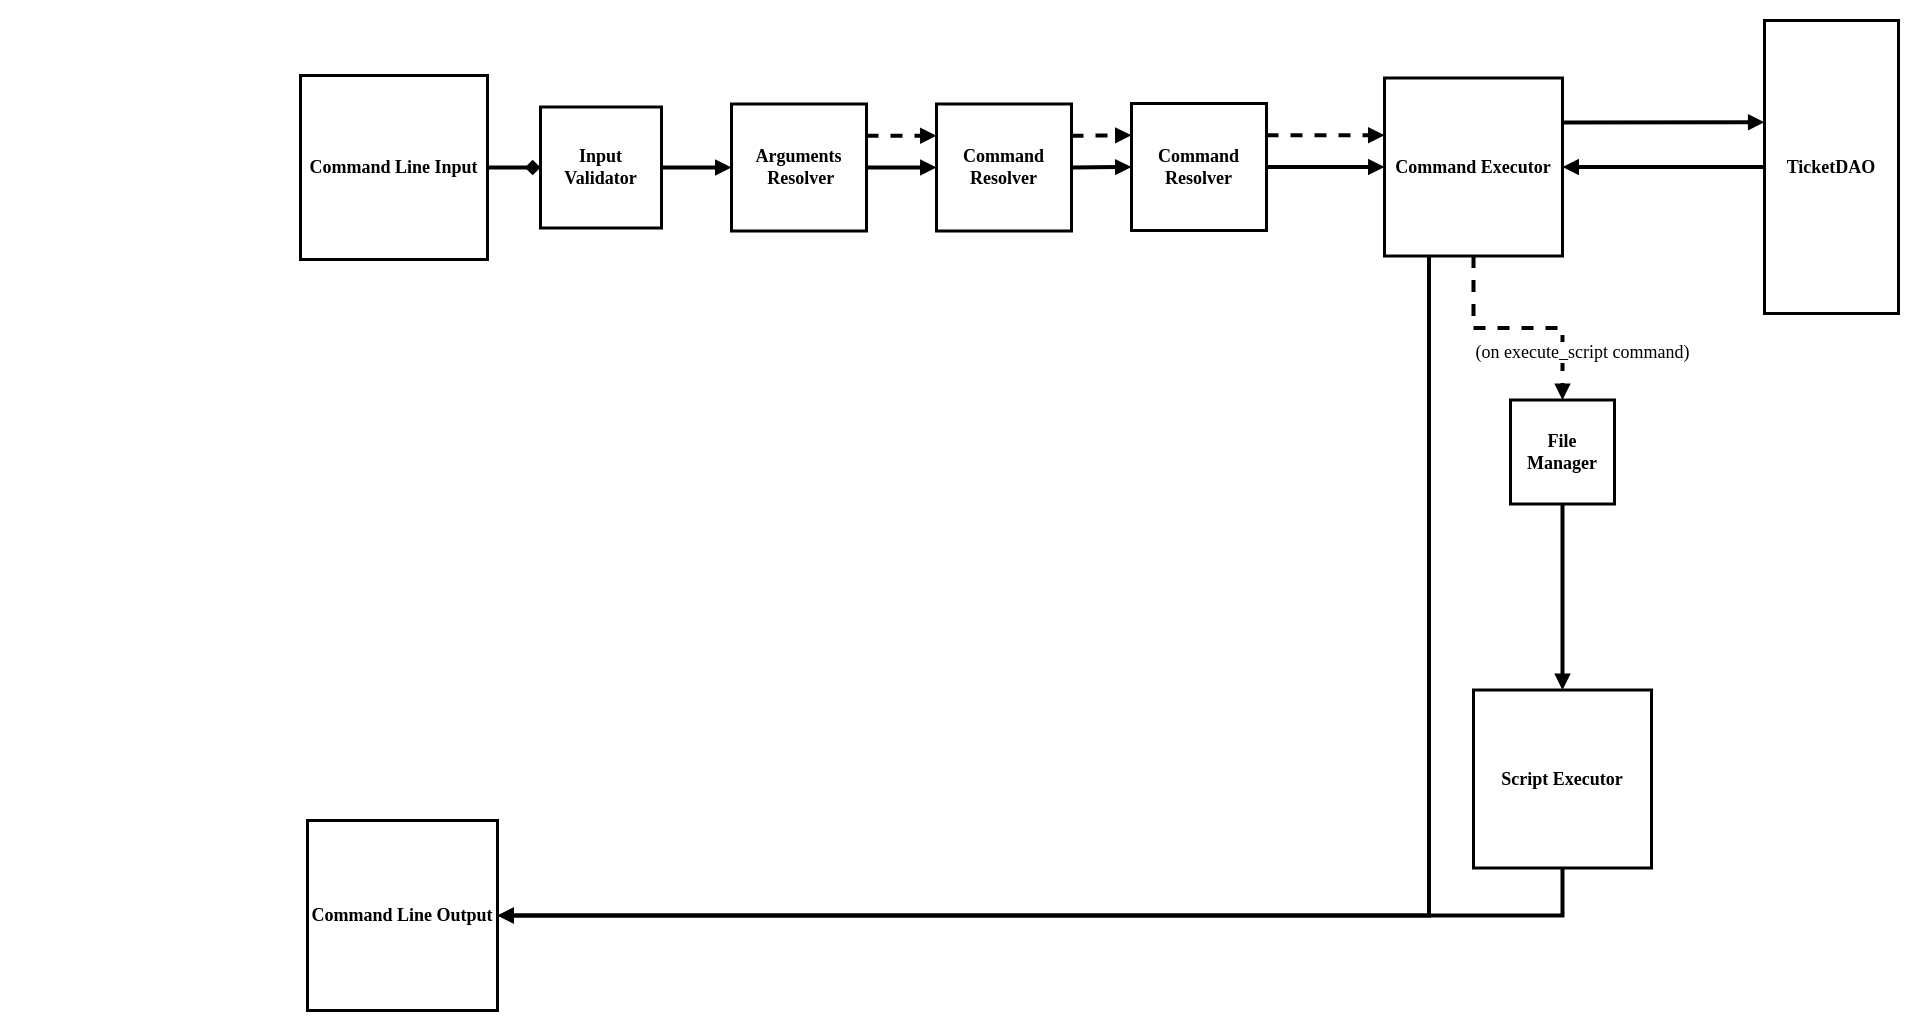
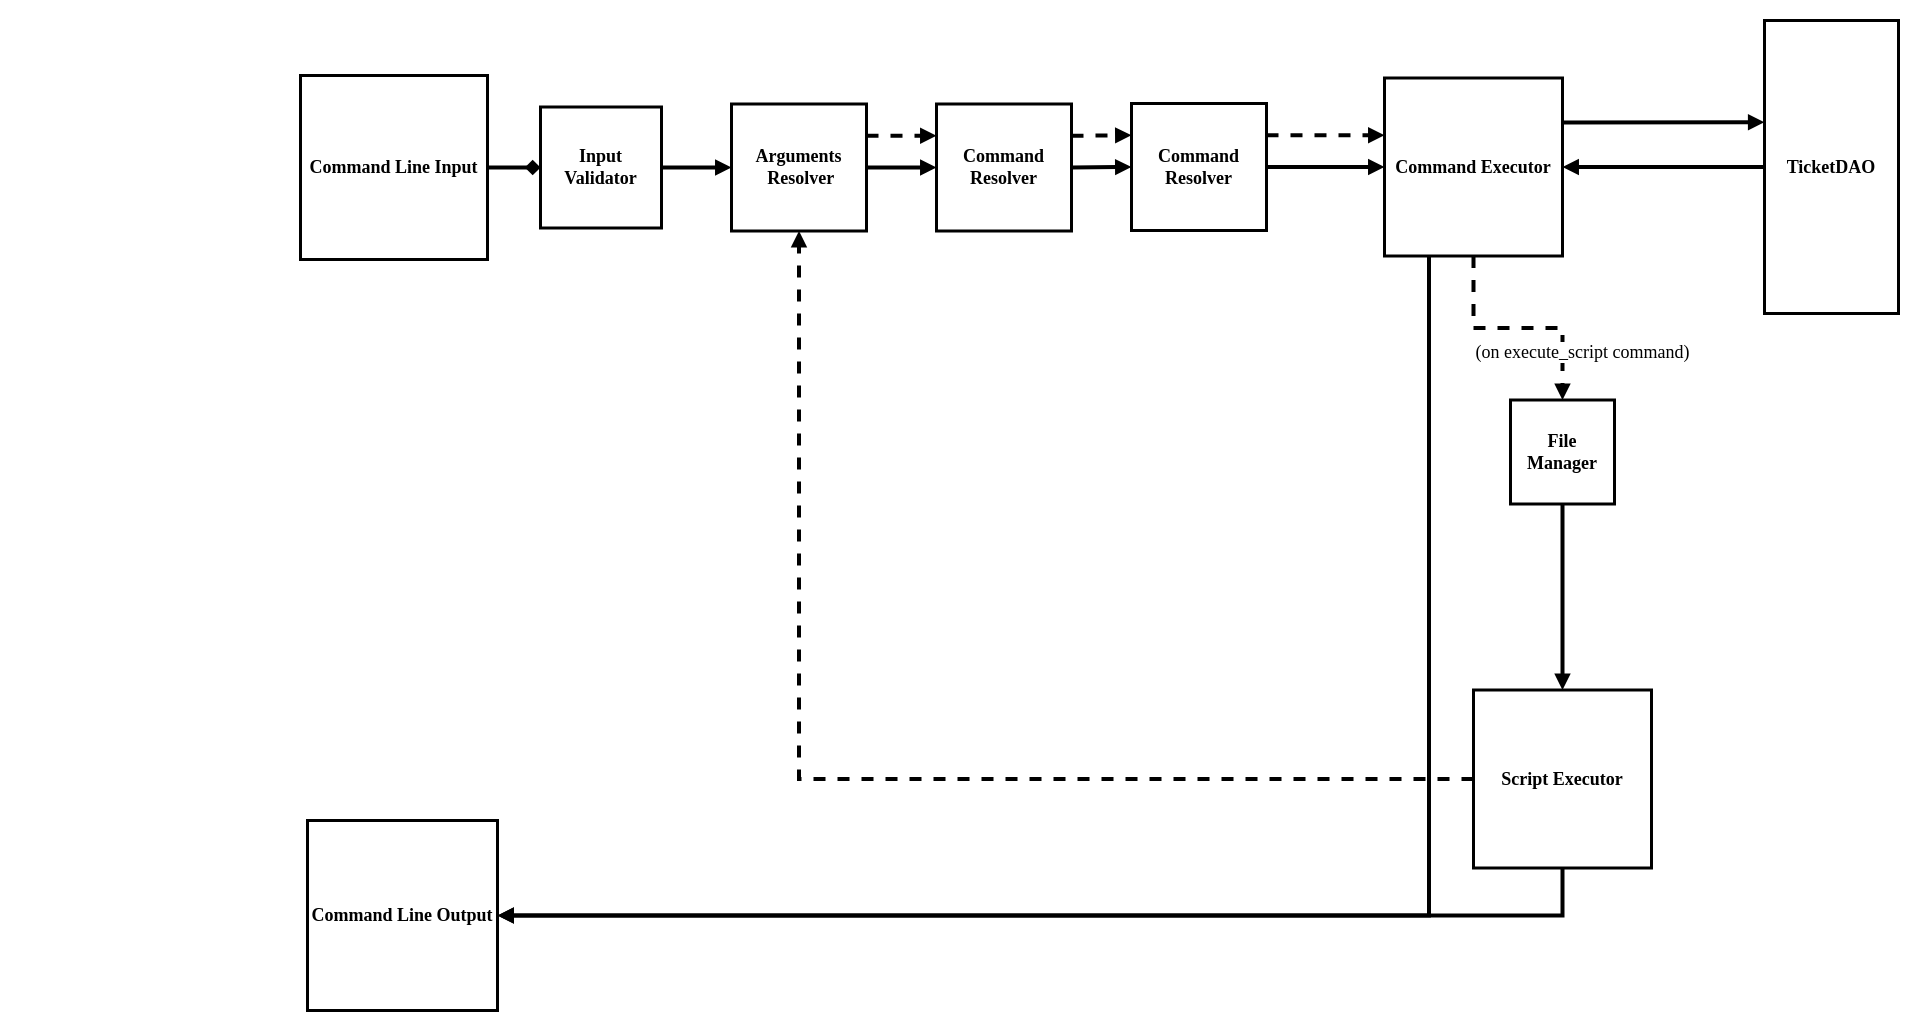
edge "Script Executor" -> "Arguments Resolver": added
